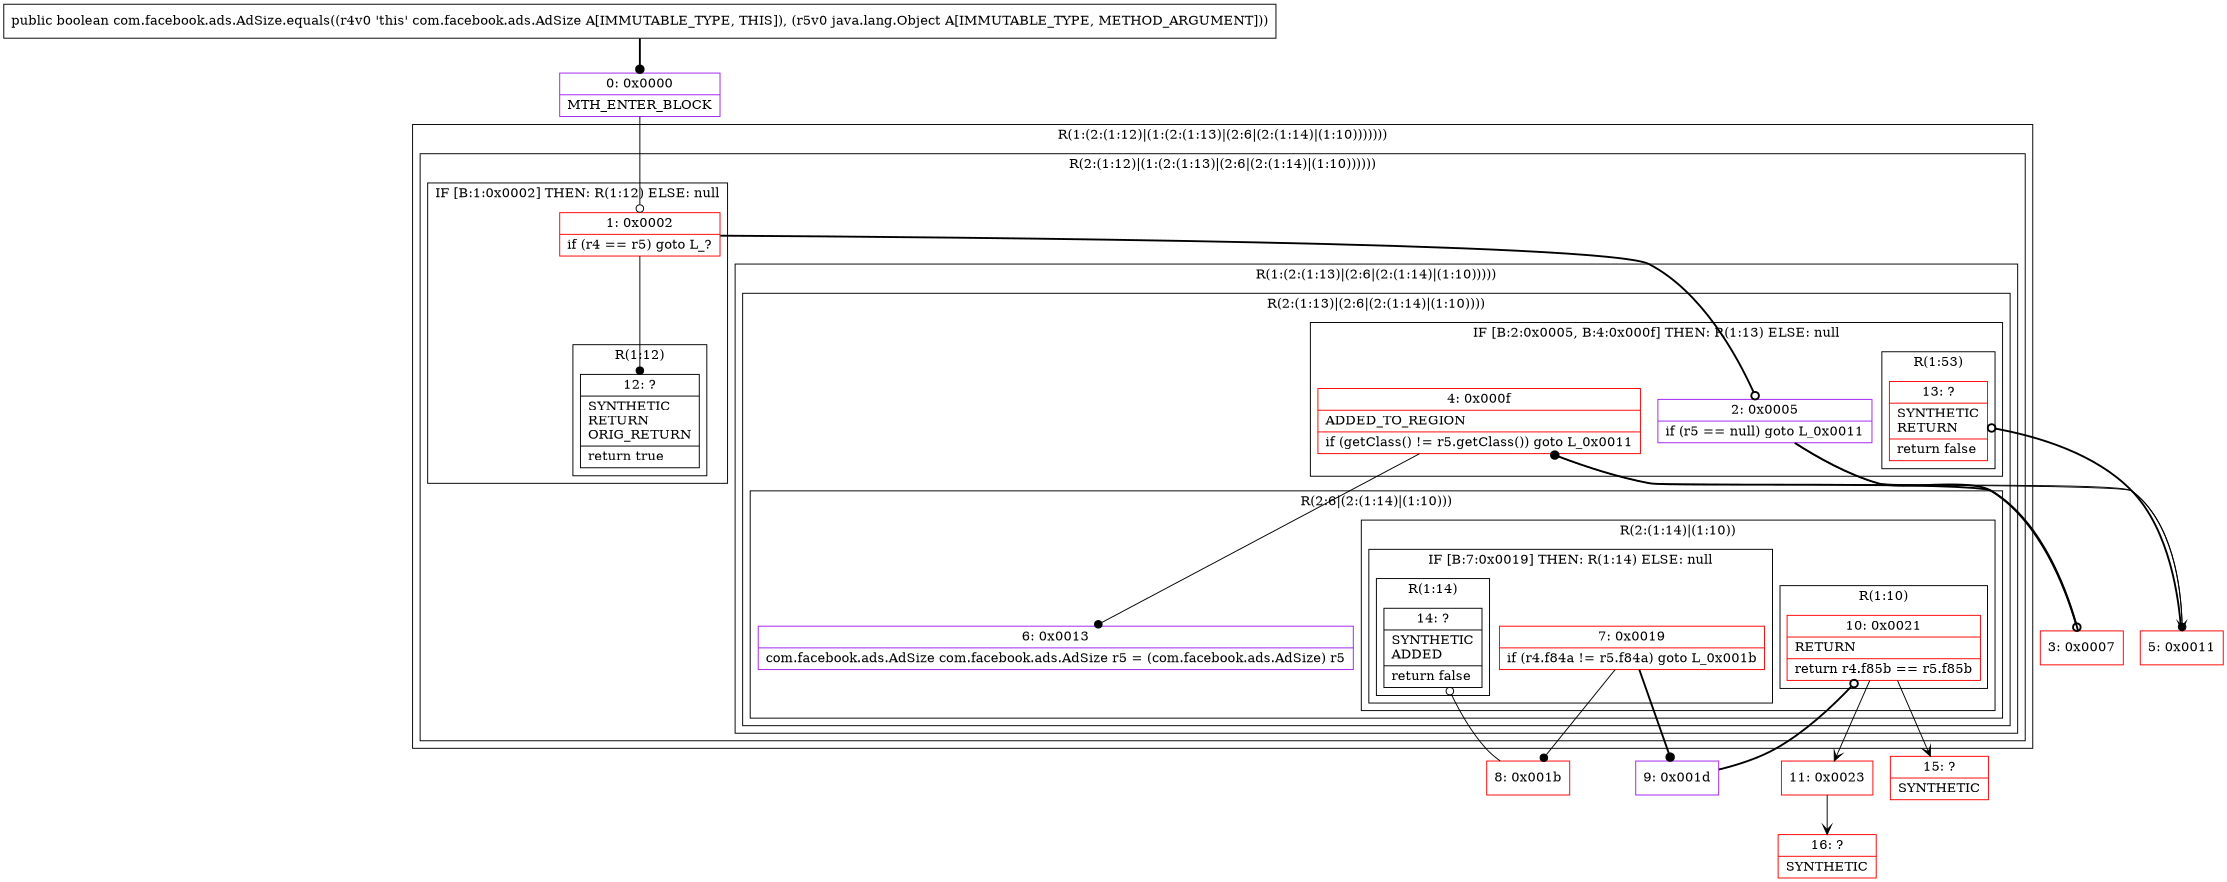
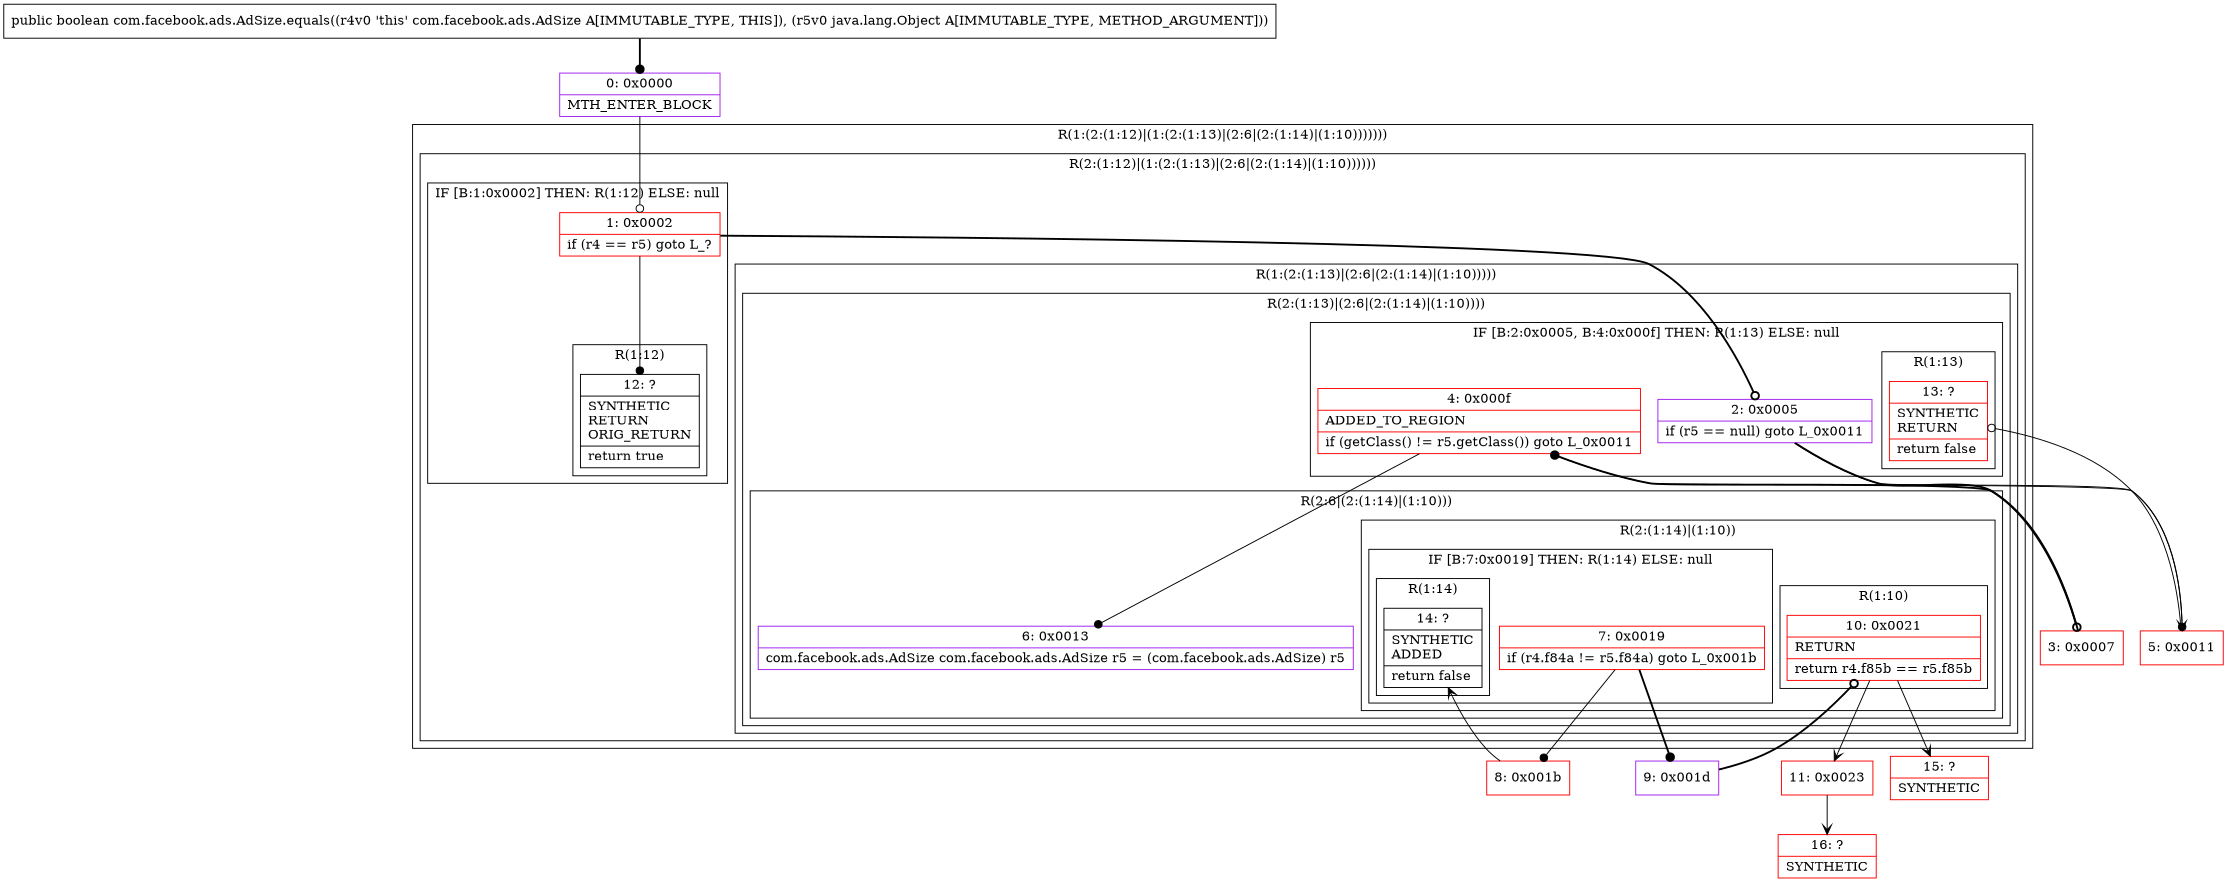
cluster "R(1:53)": label "R(1:53)" -> "R(1:13)"
edge "5: 0x0011" -> "13: ?": style bold -> solid
edge "8: 0x001b" -> "14: ?": arrowhead odot -> vee
